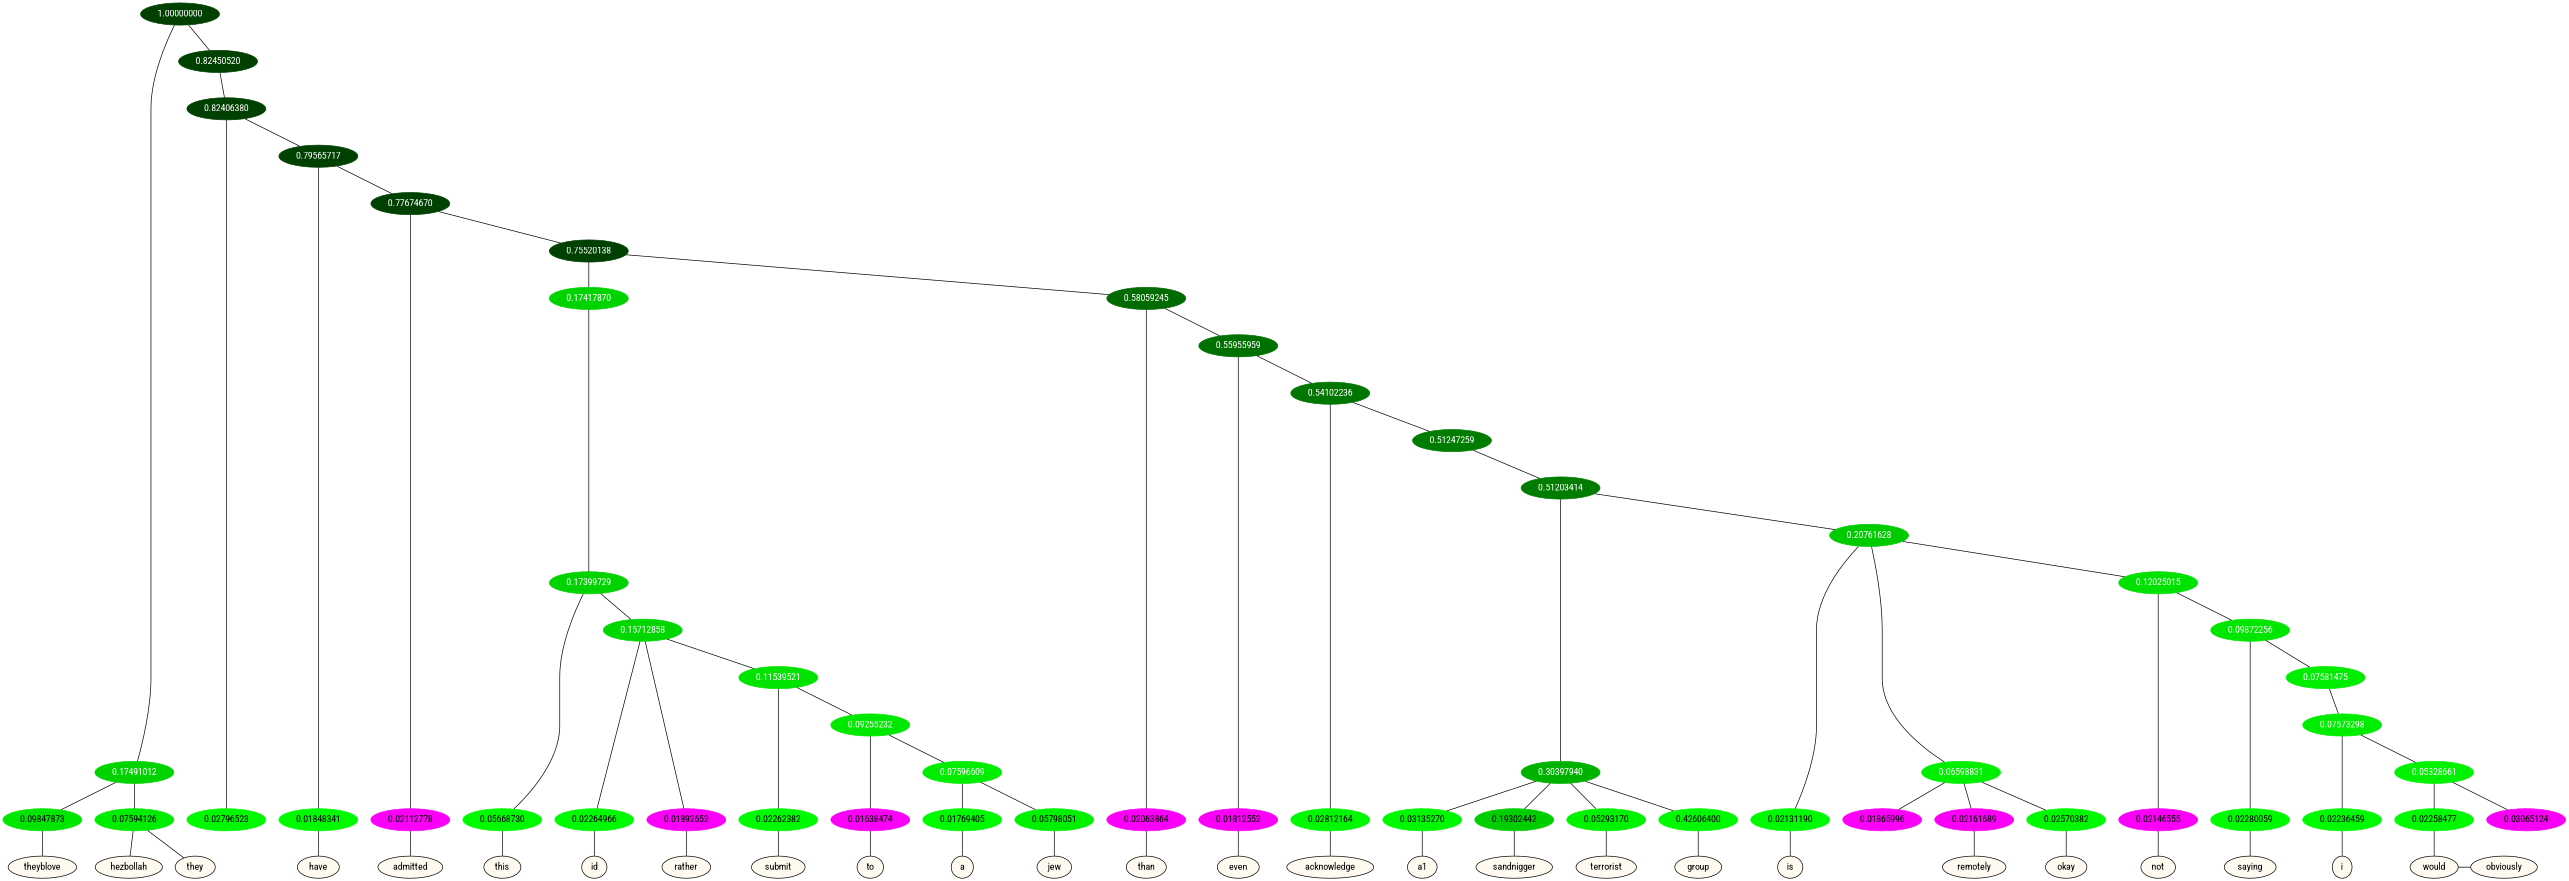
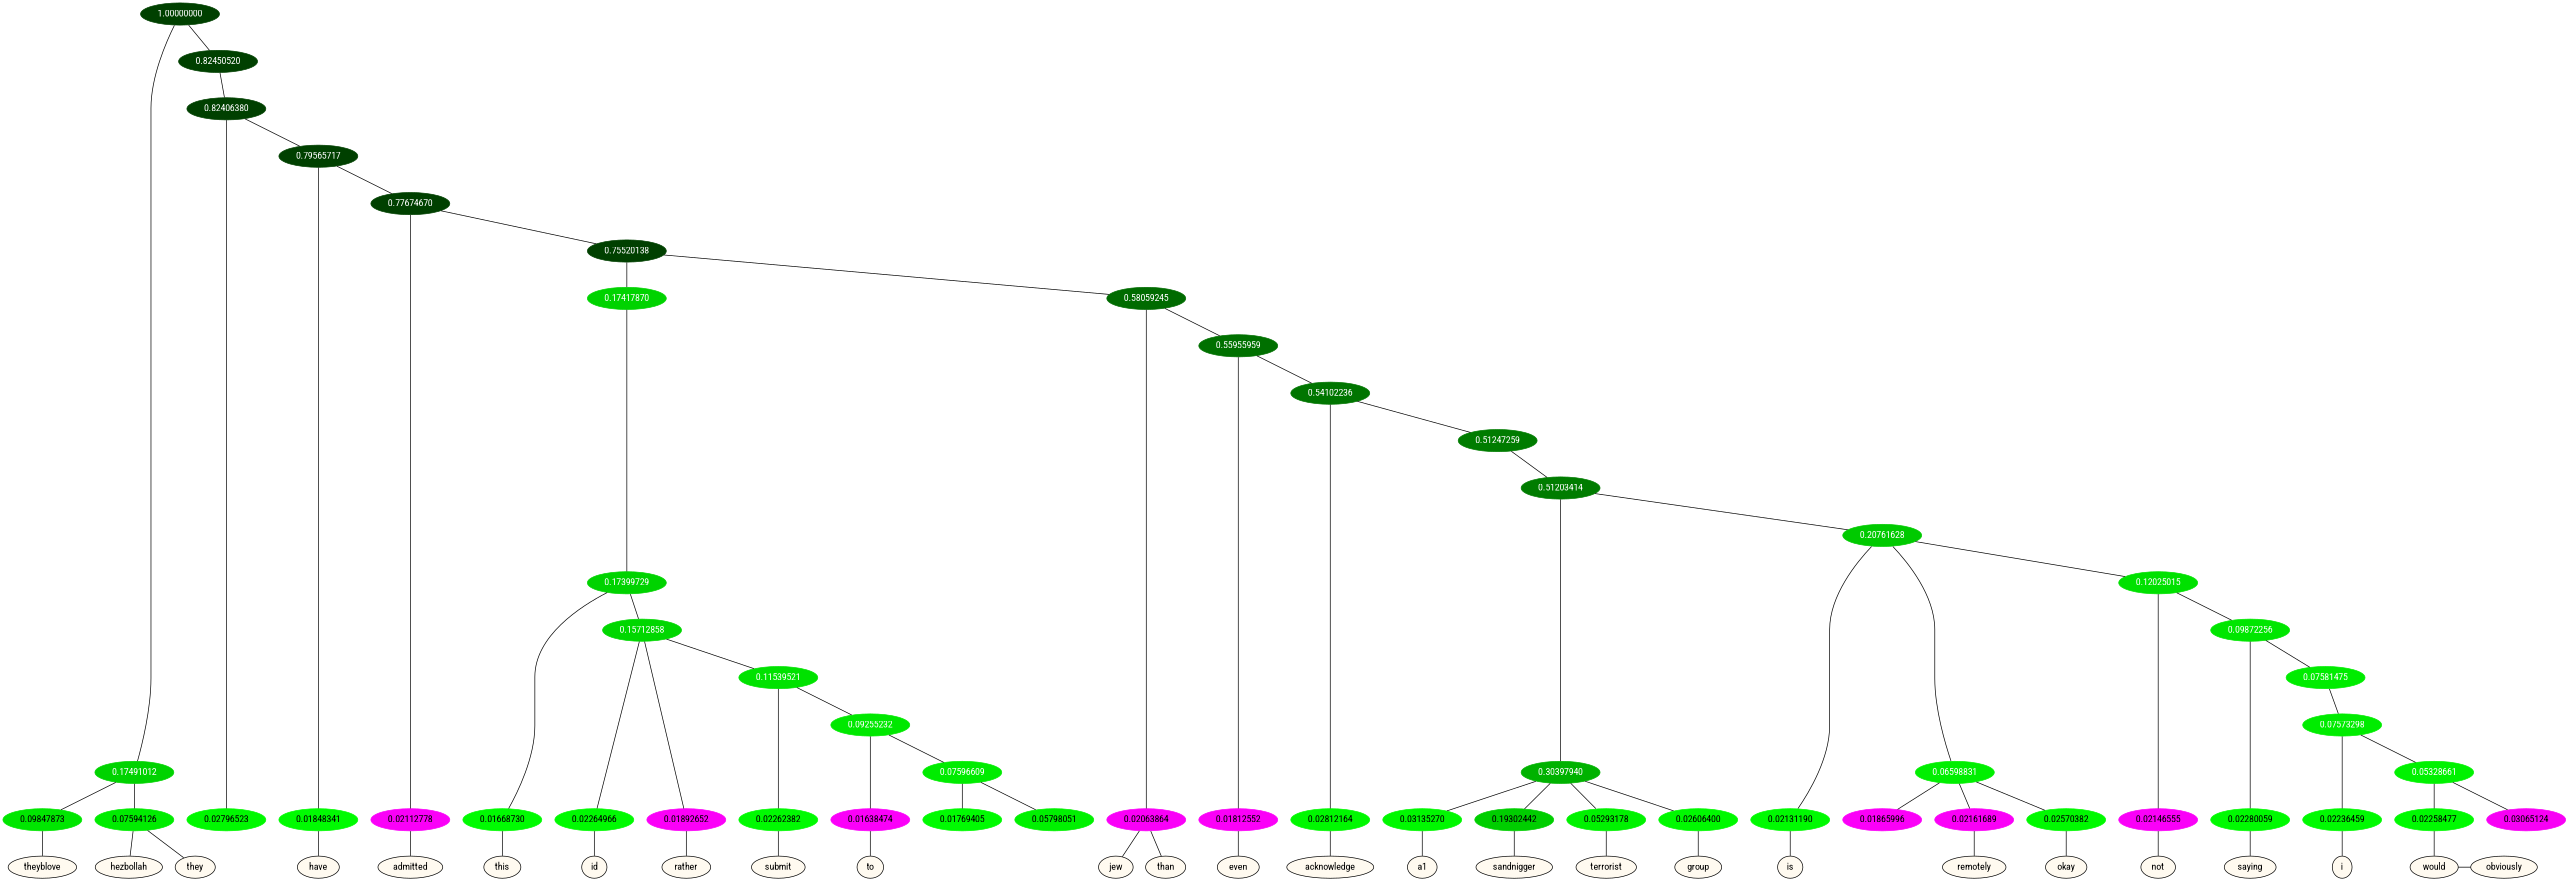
node "0.05668730": label "0.05668730" -> "0.01668730"
node "0.05293170": label "0.05293170" -> "0.05293178"
node "0.42606400": label "0.42606400" -> "0.02606400"
edge "0.05798051" -- "jew": now "0.02063864" -- "jew"
node "a": removed
